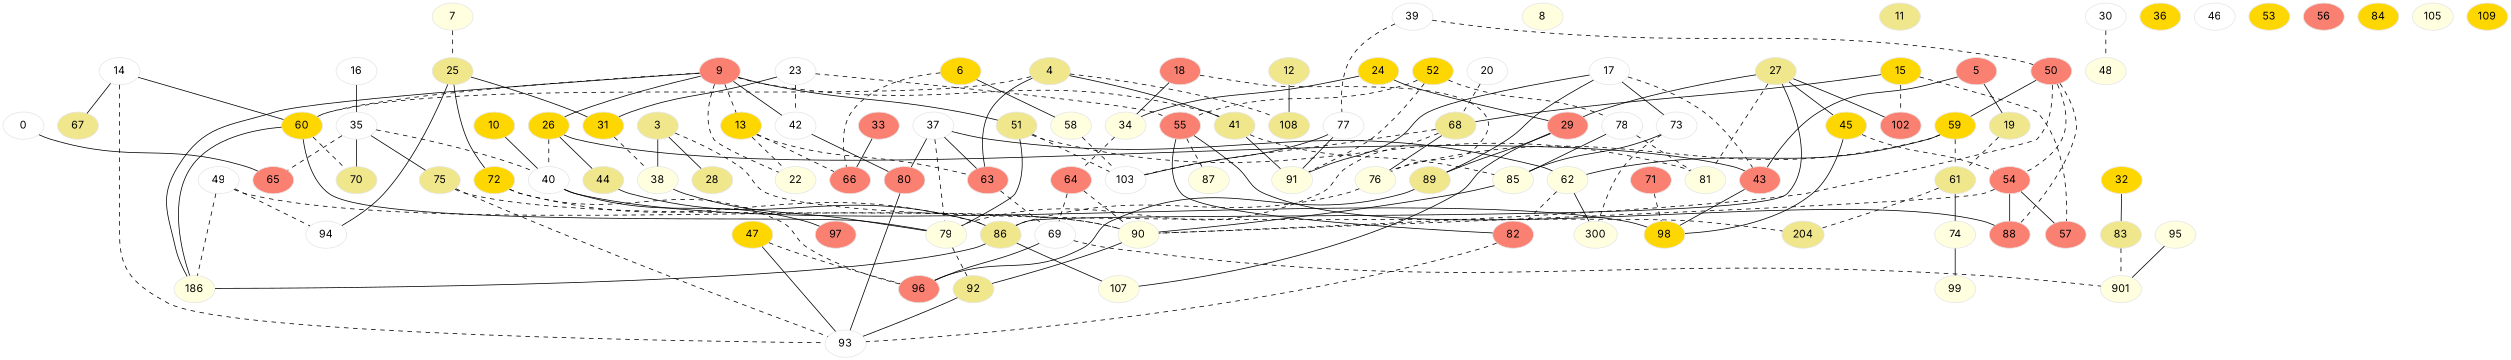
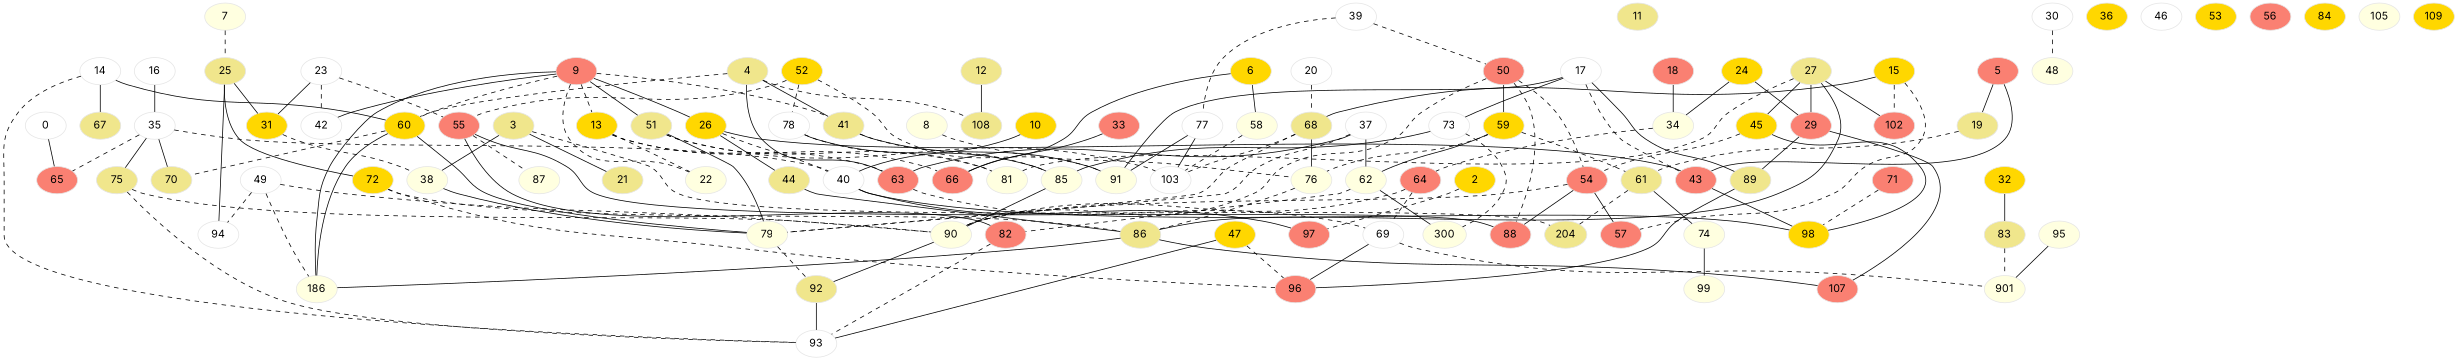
edge "18" -- "76": now "8" -- "76"
edge "6" -- "66": style dashed -> solid
node "28": label "28" -> "21"
node "80": removed
node "2": added
node "107": fillcolor lightyellow -> salmon
